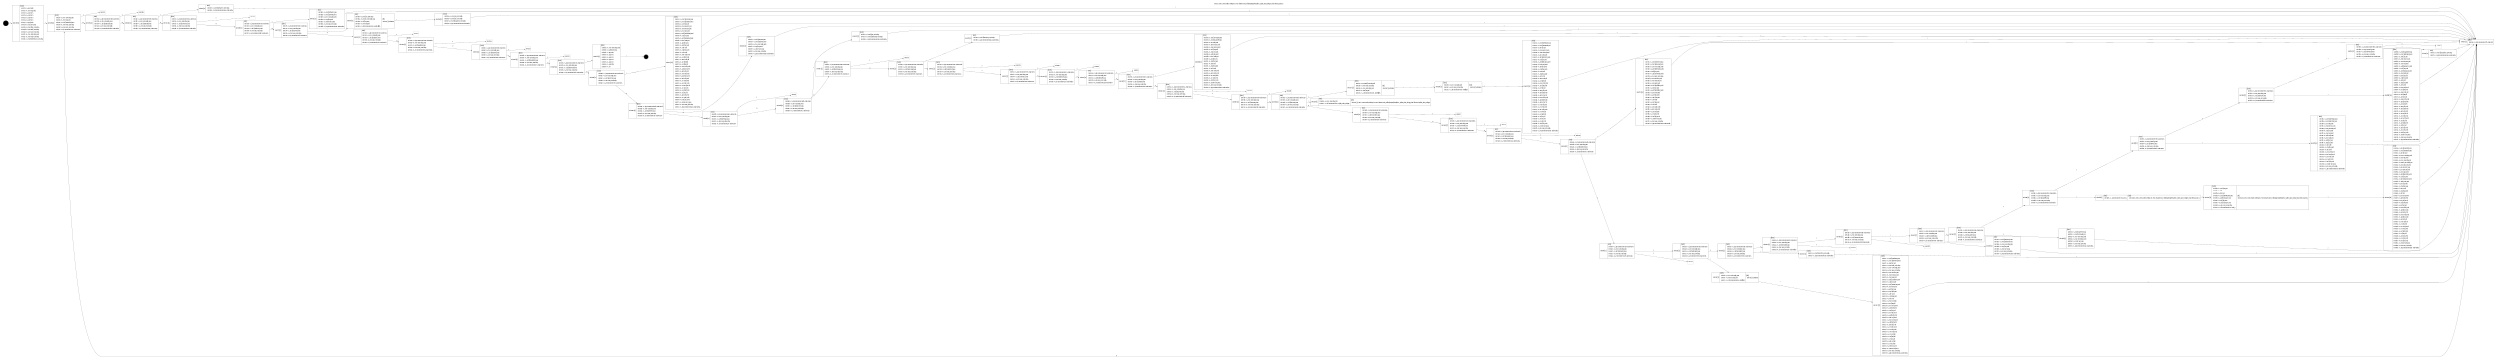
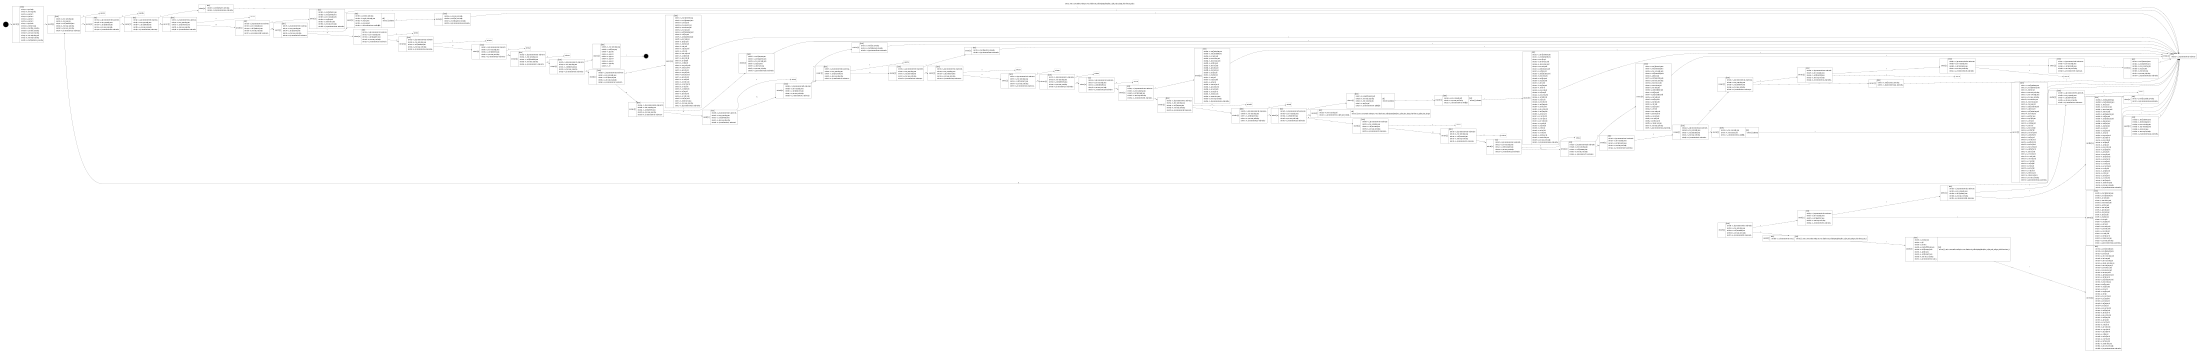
node "0x401ae5 [25]": removed
node "0x4025fe": removed
